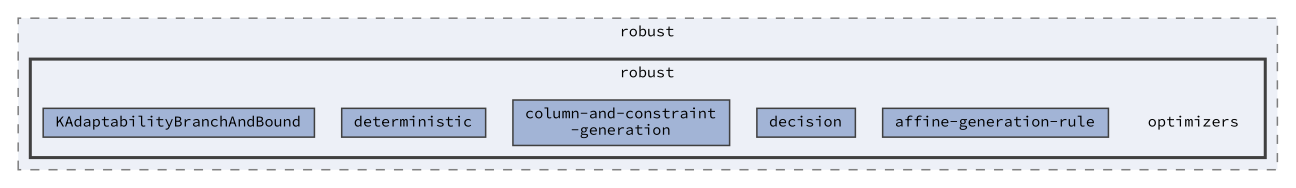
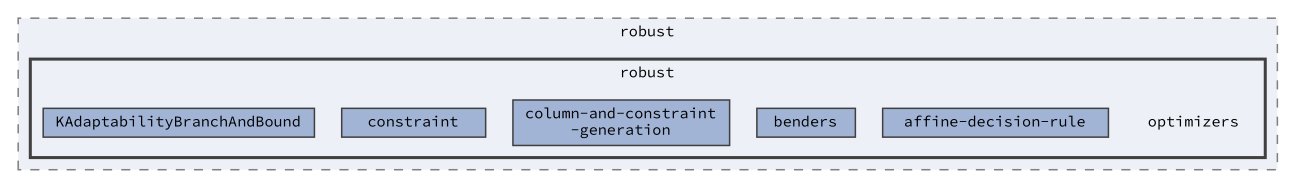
node "deterministic": label "deterministic" -> "constraint"
node "decision": label "decision" -> "benders"
node "affine-generation-rule": label "affine-generation-rule" -> "affine-decision-rule"
